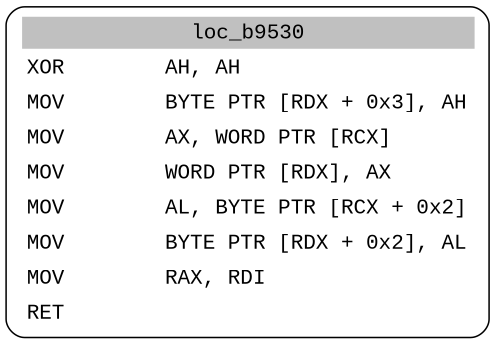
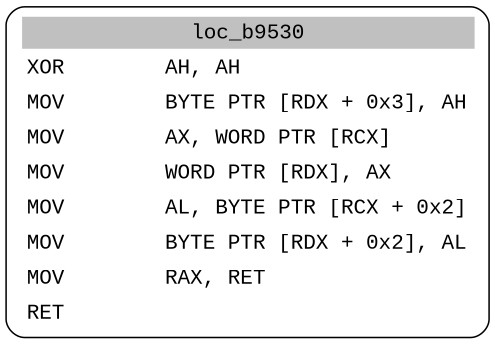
node "loc_b9530": text "MOV        RAX, RDI" -> "MOV        RAX, RET"
